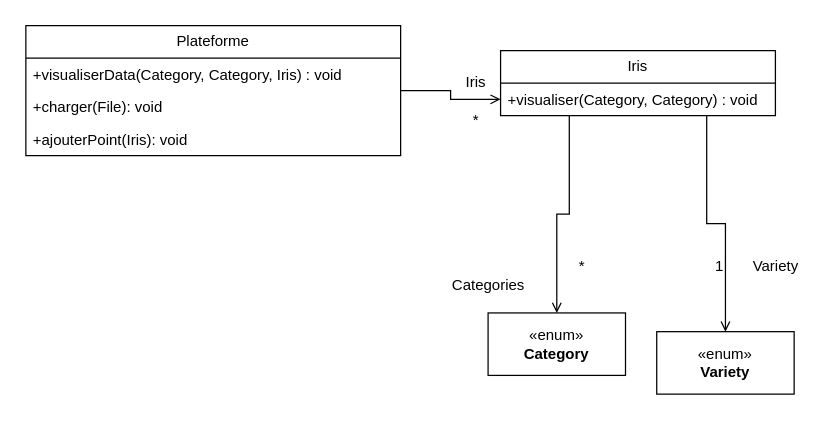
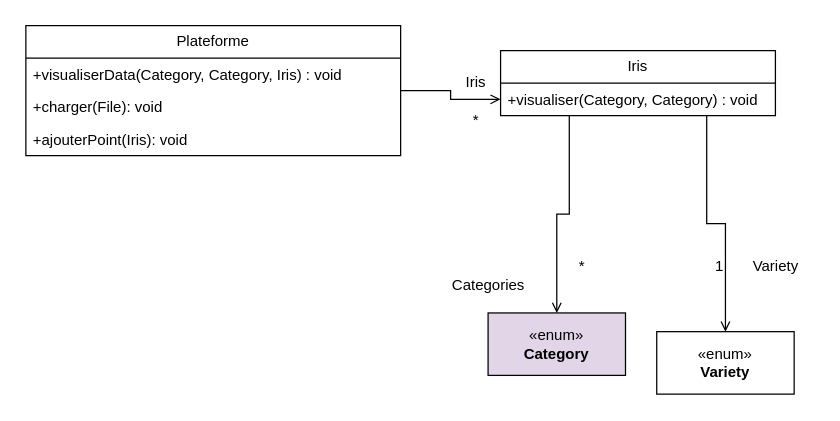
node "«enum» Category": fillcolor #ffffff -> #e1d5e7
